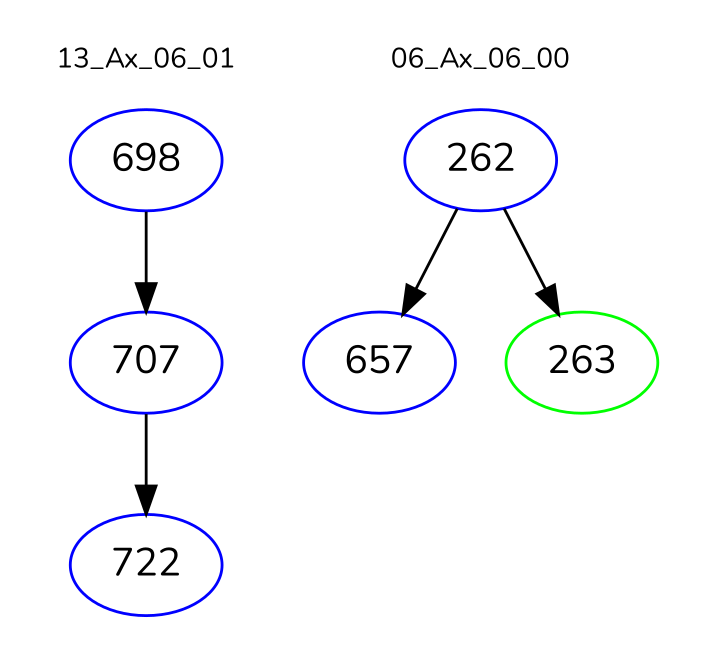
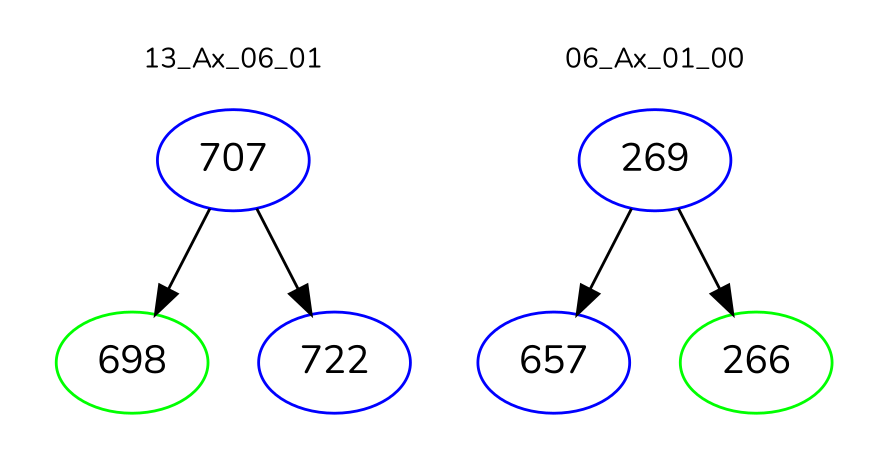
cluster "06_Ax_06_00": label "06_Ax_06_00" -> "06_Ax_01_00"
node "698": color blue -> green
node "262": label "262" -> "269"
edge "698" -> "707": reversed
node "263": label "263" -> "266"
